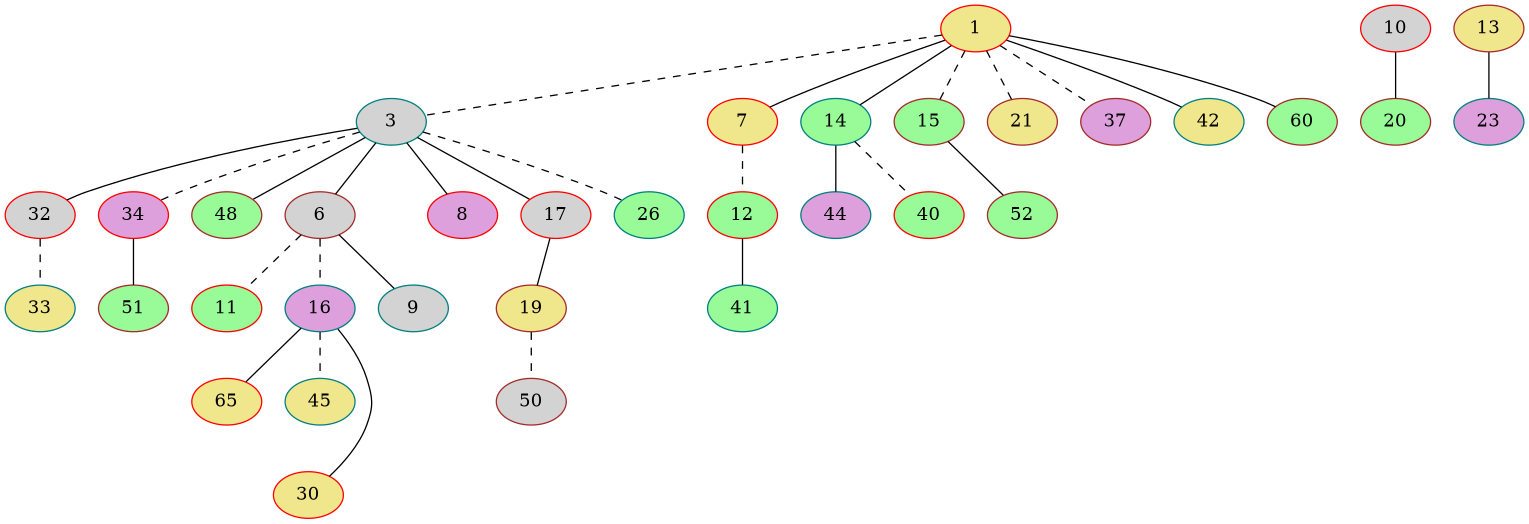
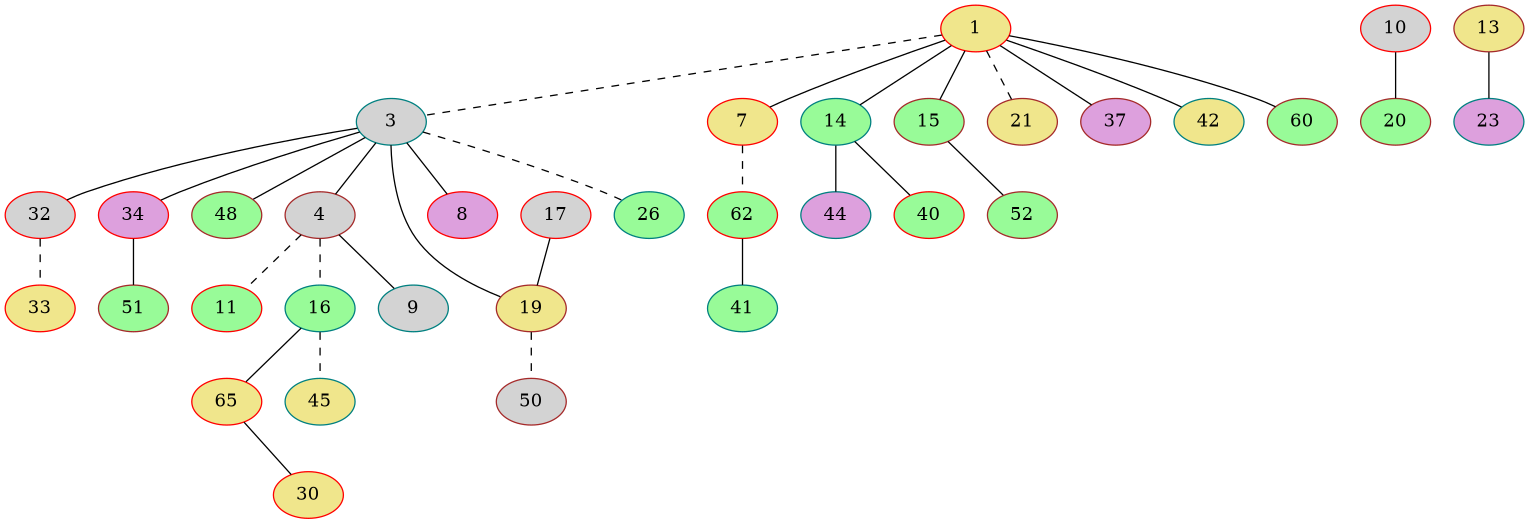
edge "1" -- "15": style dashed -> solid
edge "1" -- "37": style dashed -> solid
edge "3" -- "34": style dashed -> solid
edge "3" -- "17": now "3" -- "19"
edge "14" -- "40": style dashed -> solid
node "6": label "6" -> "4"
node "12": label "12" -> "62"
node "33": color teal -> red
node "16": fillcolor plum -> palegreen
edge "16" -- "30": now "65" -- "30"
